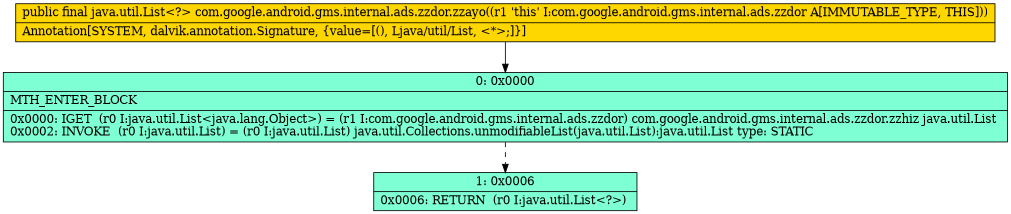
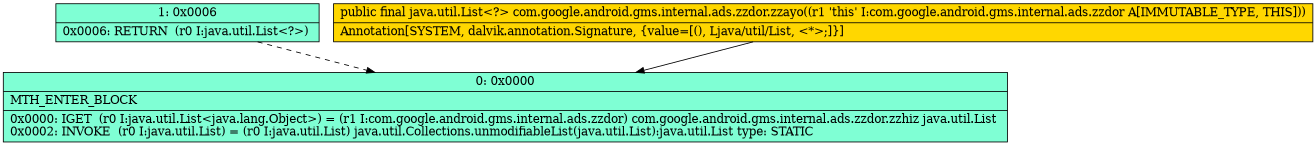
edge "0: 0x0000" -> "1: 0x0006": reversed
